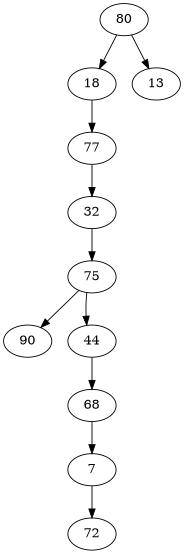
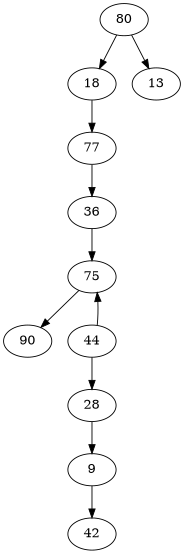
node "32": label "32" -> "36"
edge "75" -> "44": reversed
node "68": label "68" -> "28"
node "7": label "7" -> "9"
node "72": label "72" -> "42"
